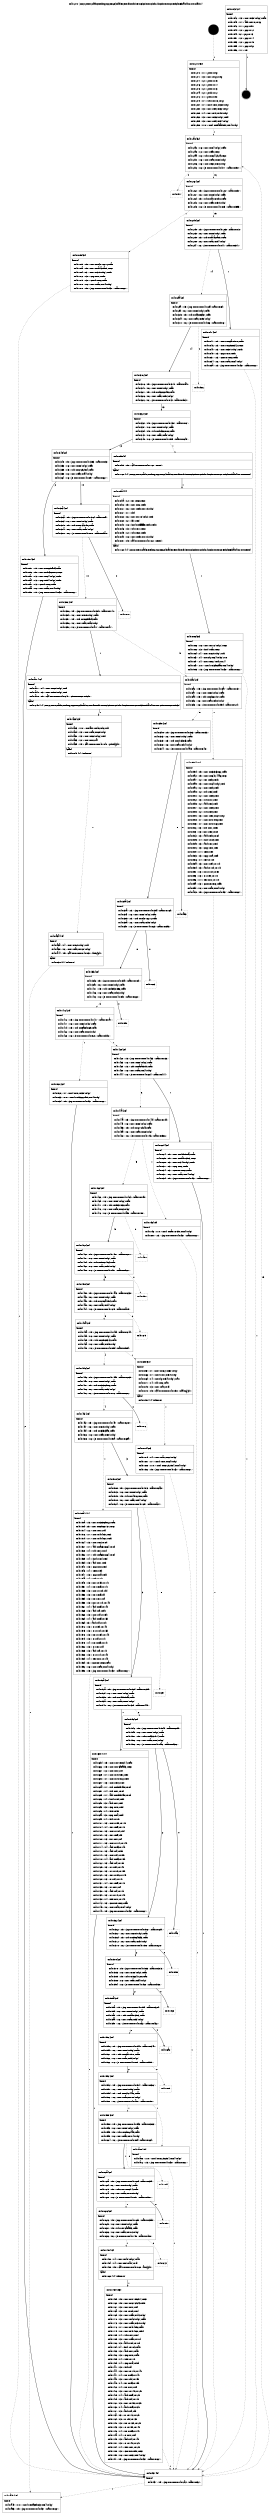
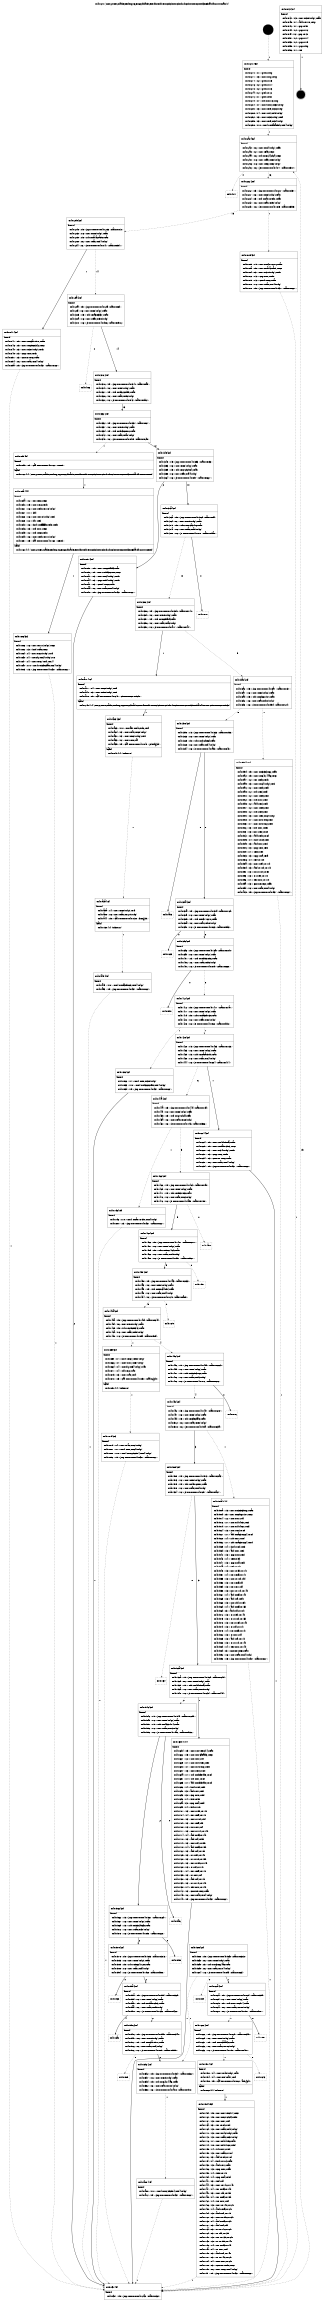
edge "0x4015d2 [28]" -> "0x4015ee [28]": reversed
edge "0x401f37 [5]" -> "0x401a49 [15]": reversed
